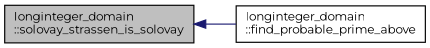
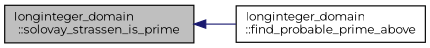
node "longinteger_domain ::solovay_strassen_is_solovay": label "longinteger_domain ::solovay_strassen_is_solovay" -> "longinteger_domain ::solovay_strassen_is_prime"
